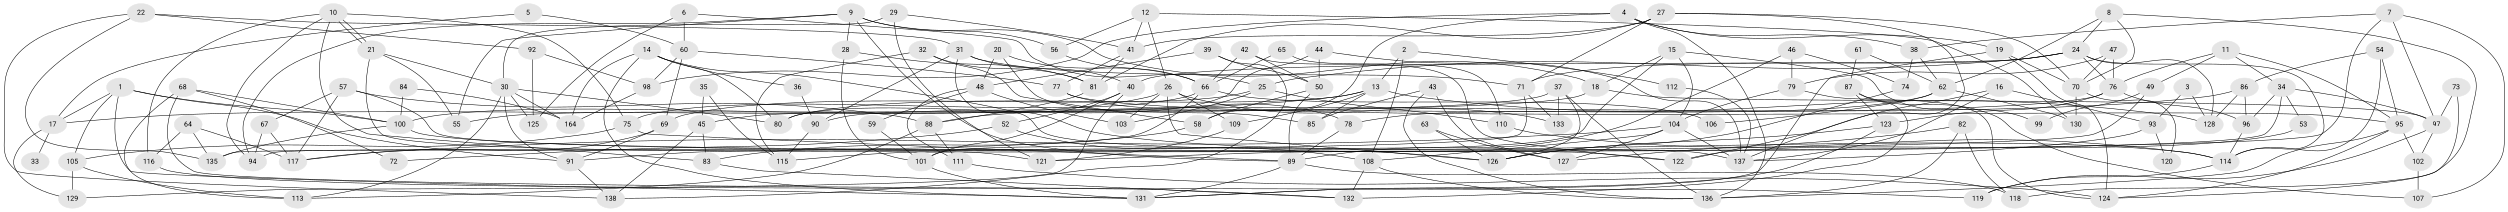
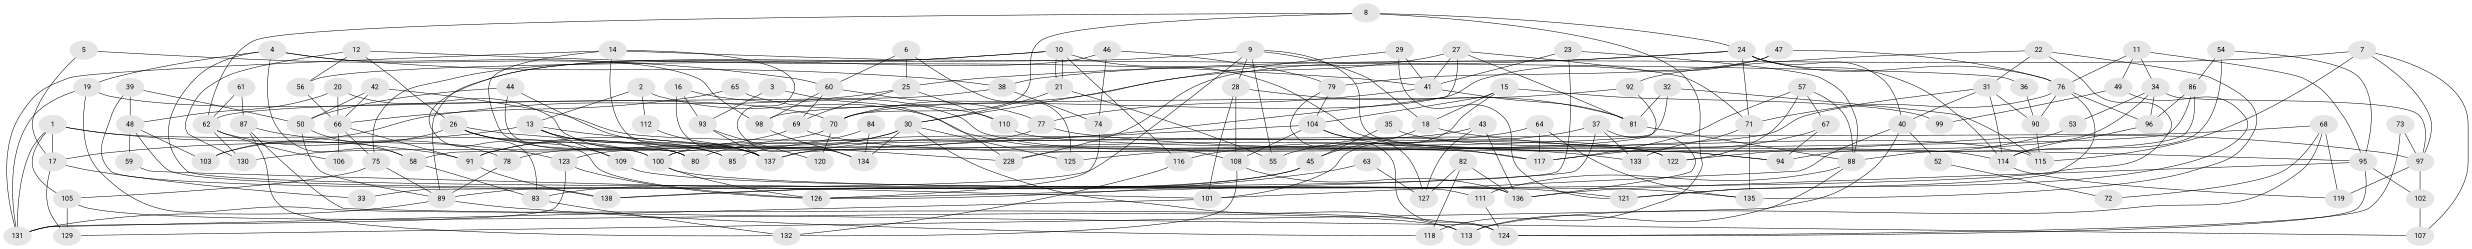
node "23": added
node "164": label "164" -> "134"
node "128": label "128" -> "228"
edge "52" -- "108": now "28" -- "108"
edge "21" -- "121": now "76" -- "121"
